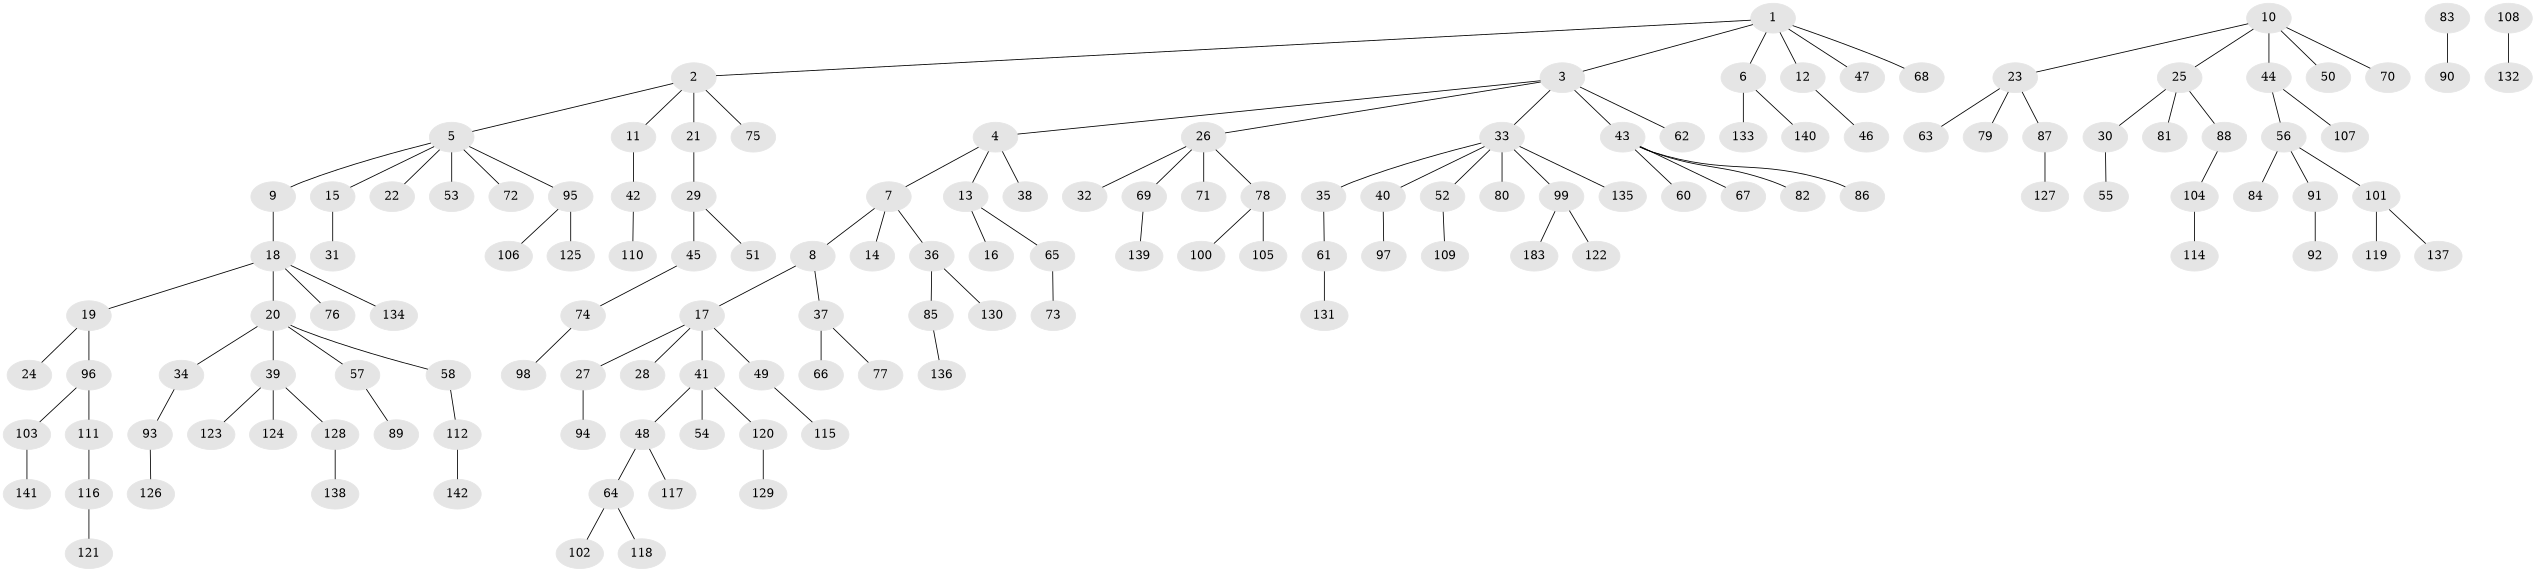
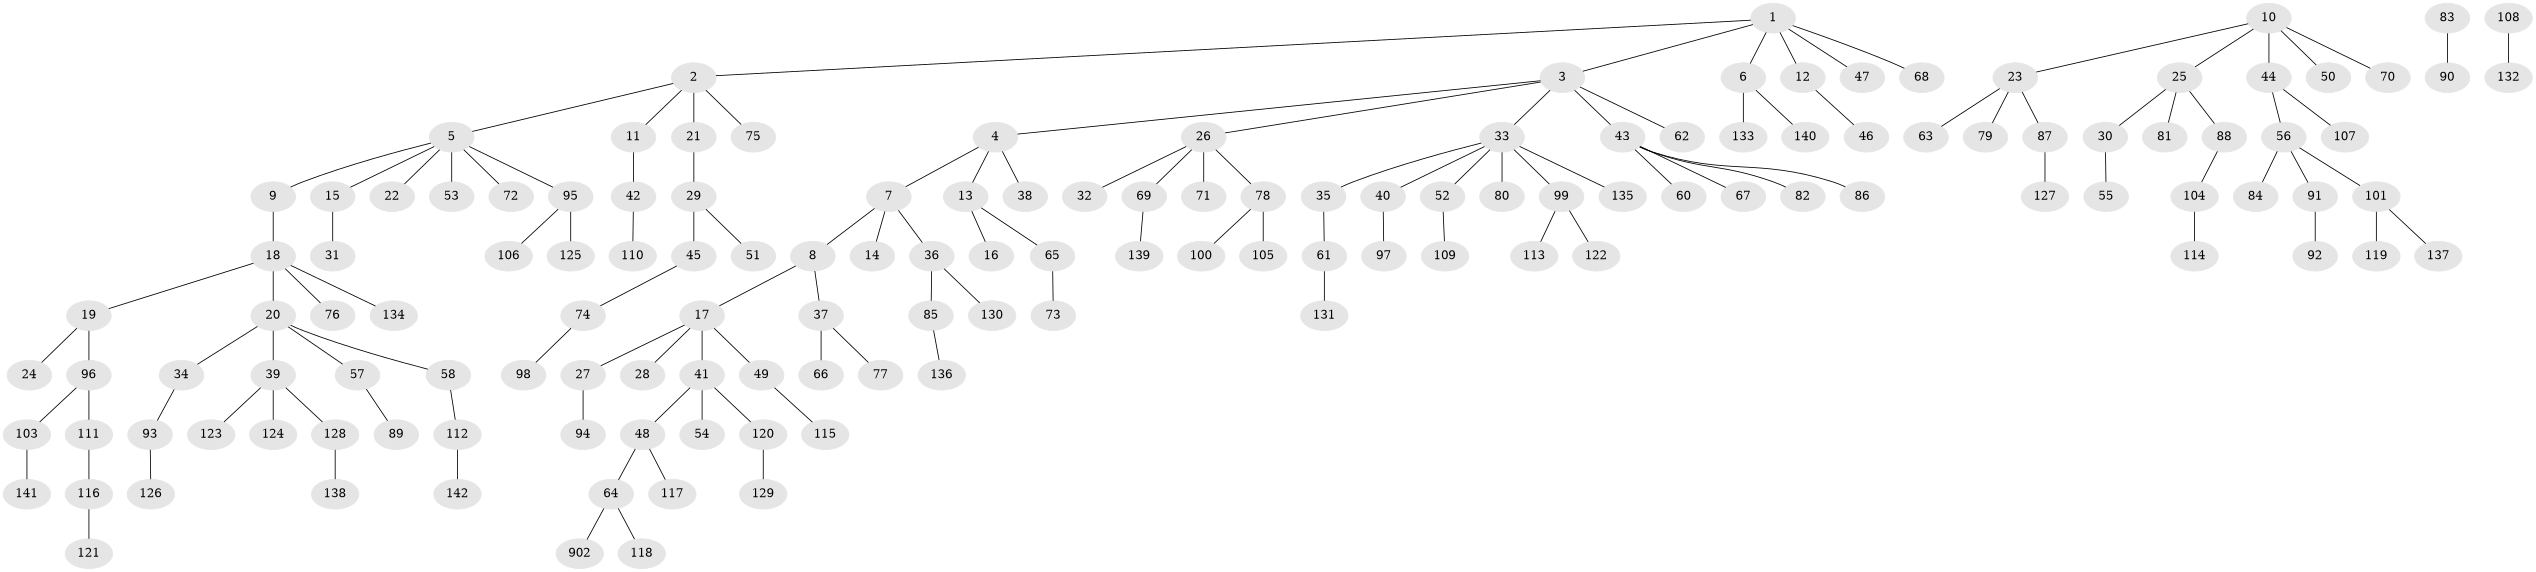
node "183": label "183" -> "113"
node "102": label "102" -> "902"
